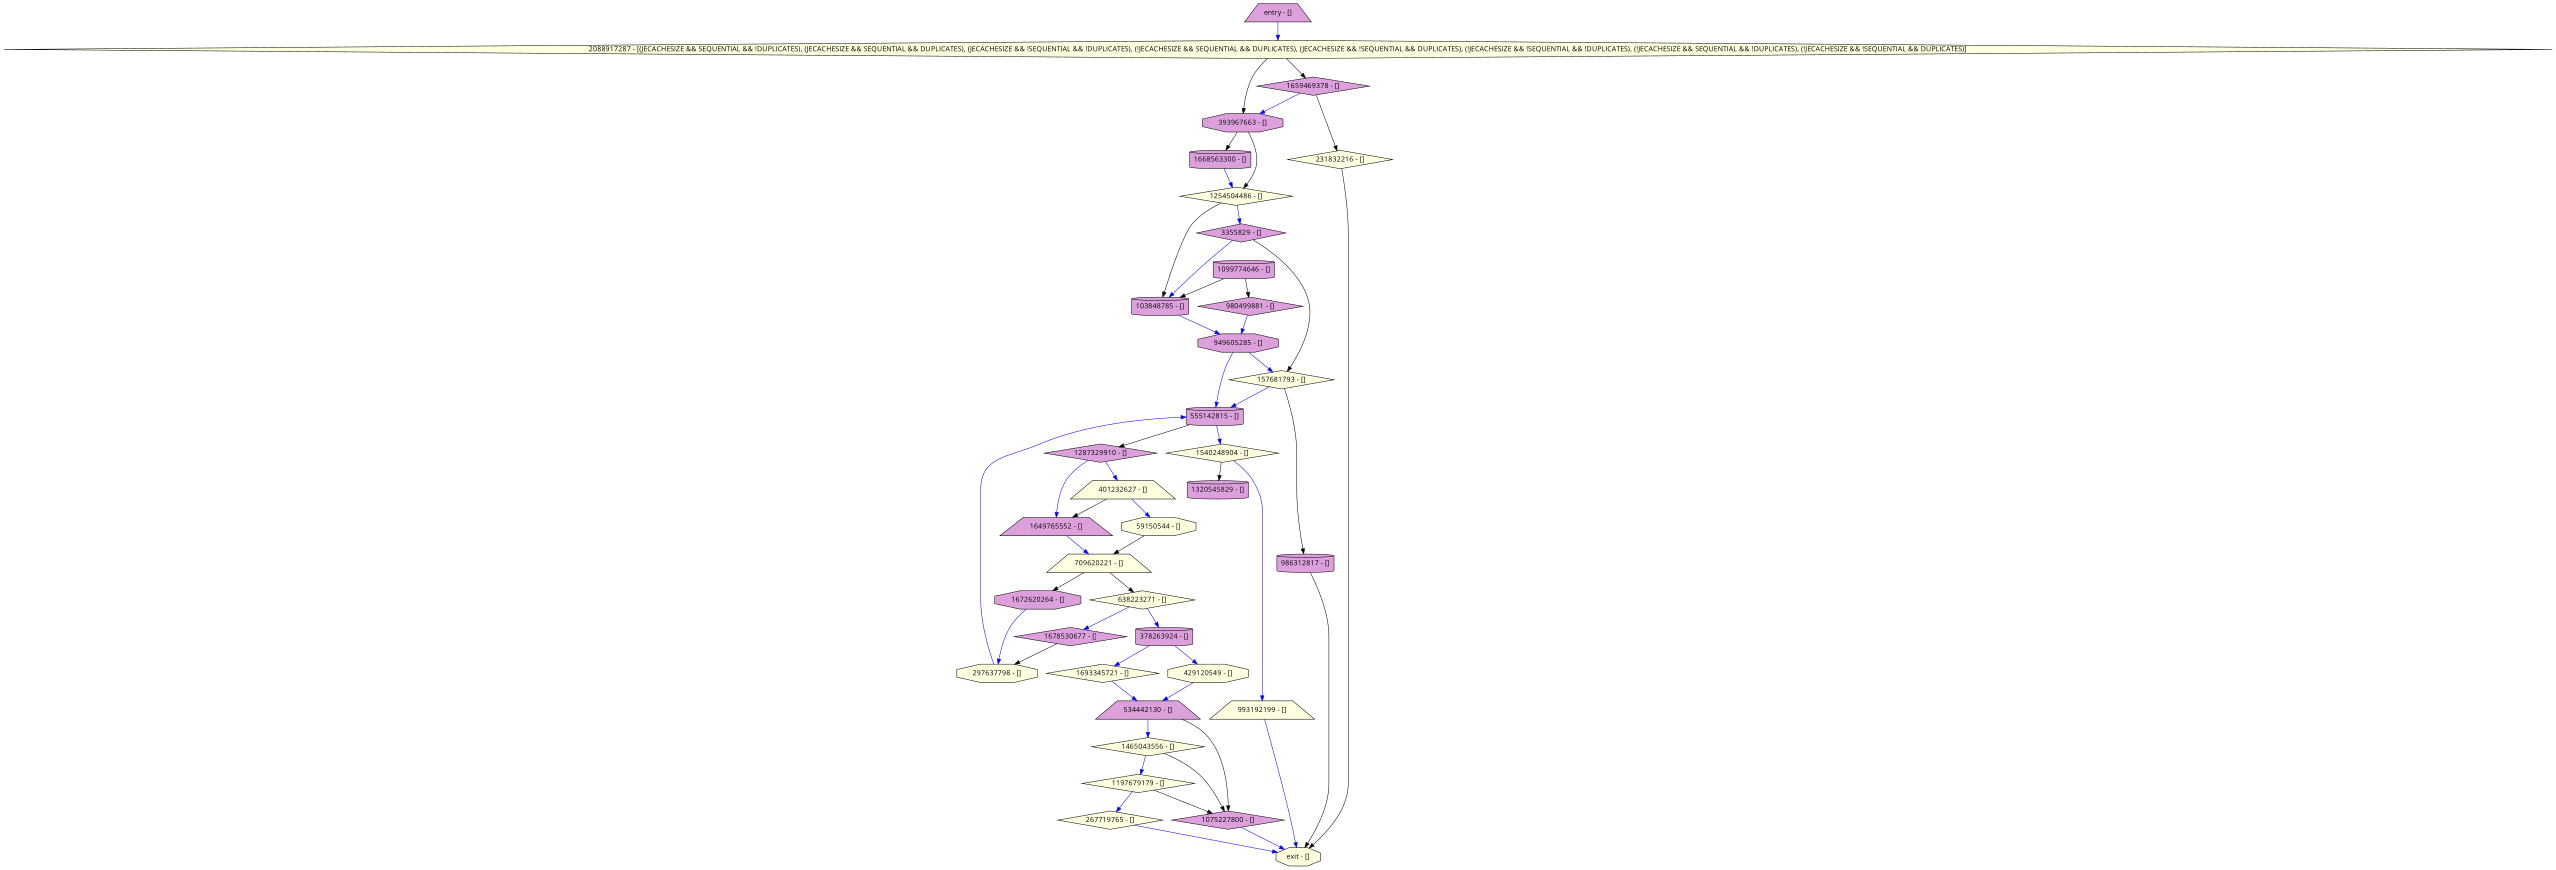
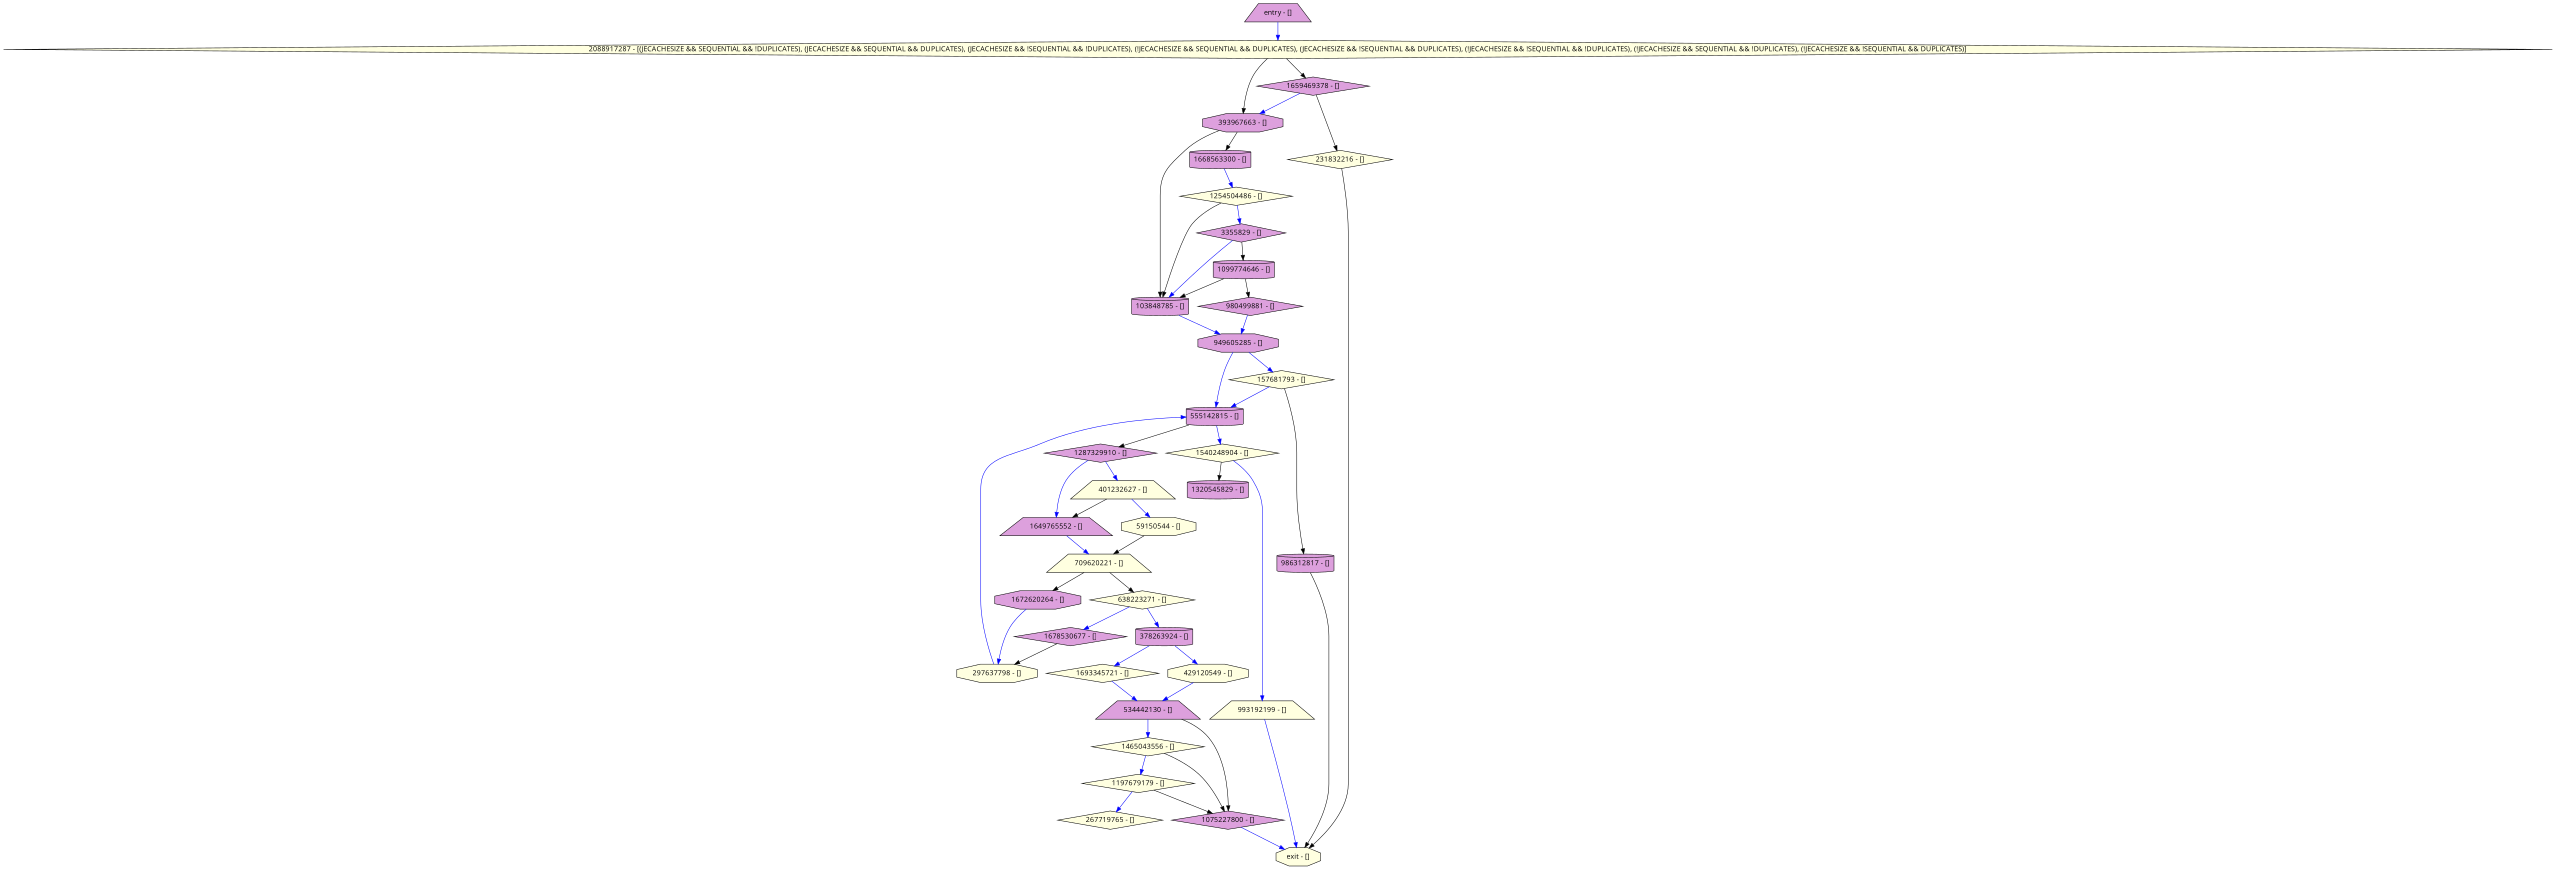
edge "393967663 - []" -> "1254504486 - []": now "393967663 - []" -> "103848785 - []"
edge "3355829 - []" -> "157681793 - []": now "3355829 - []" -> "1099774646 - []"
edge "267719765 - []" -> "exit - []": removed
